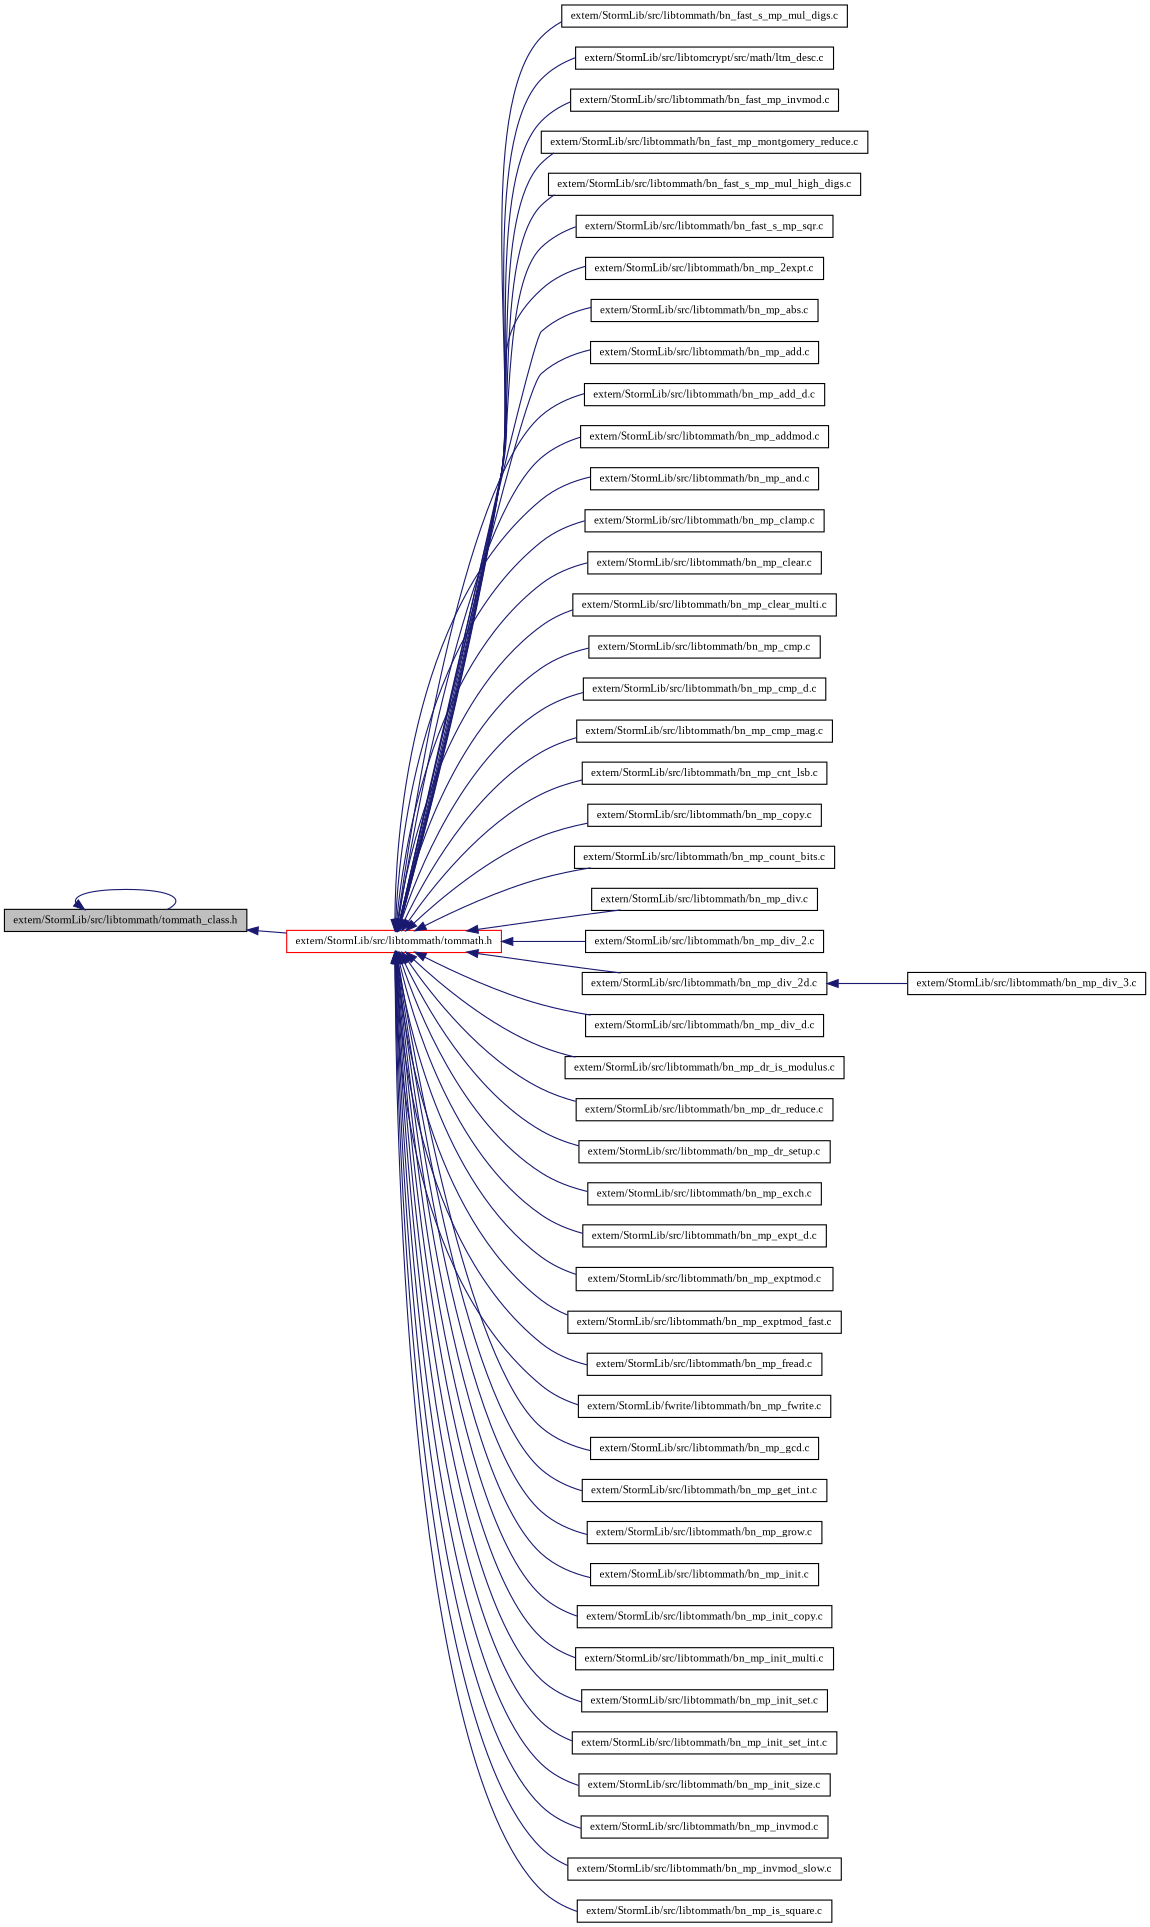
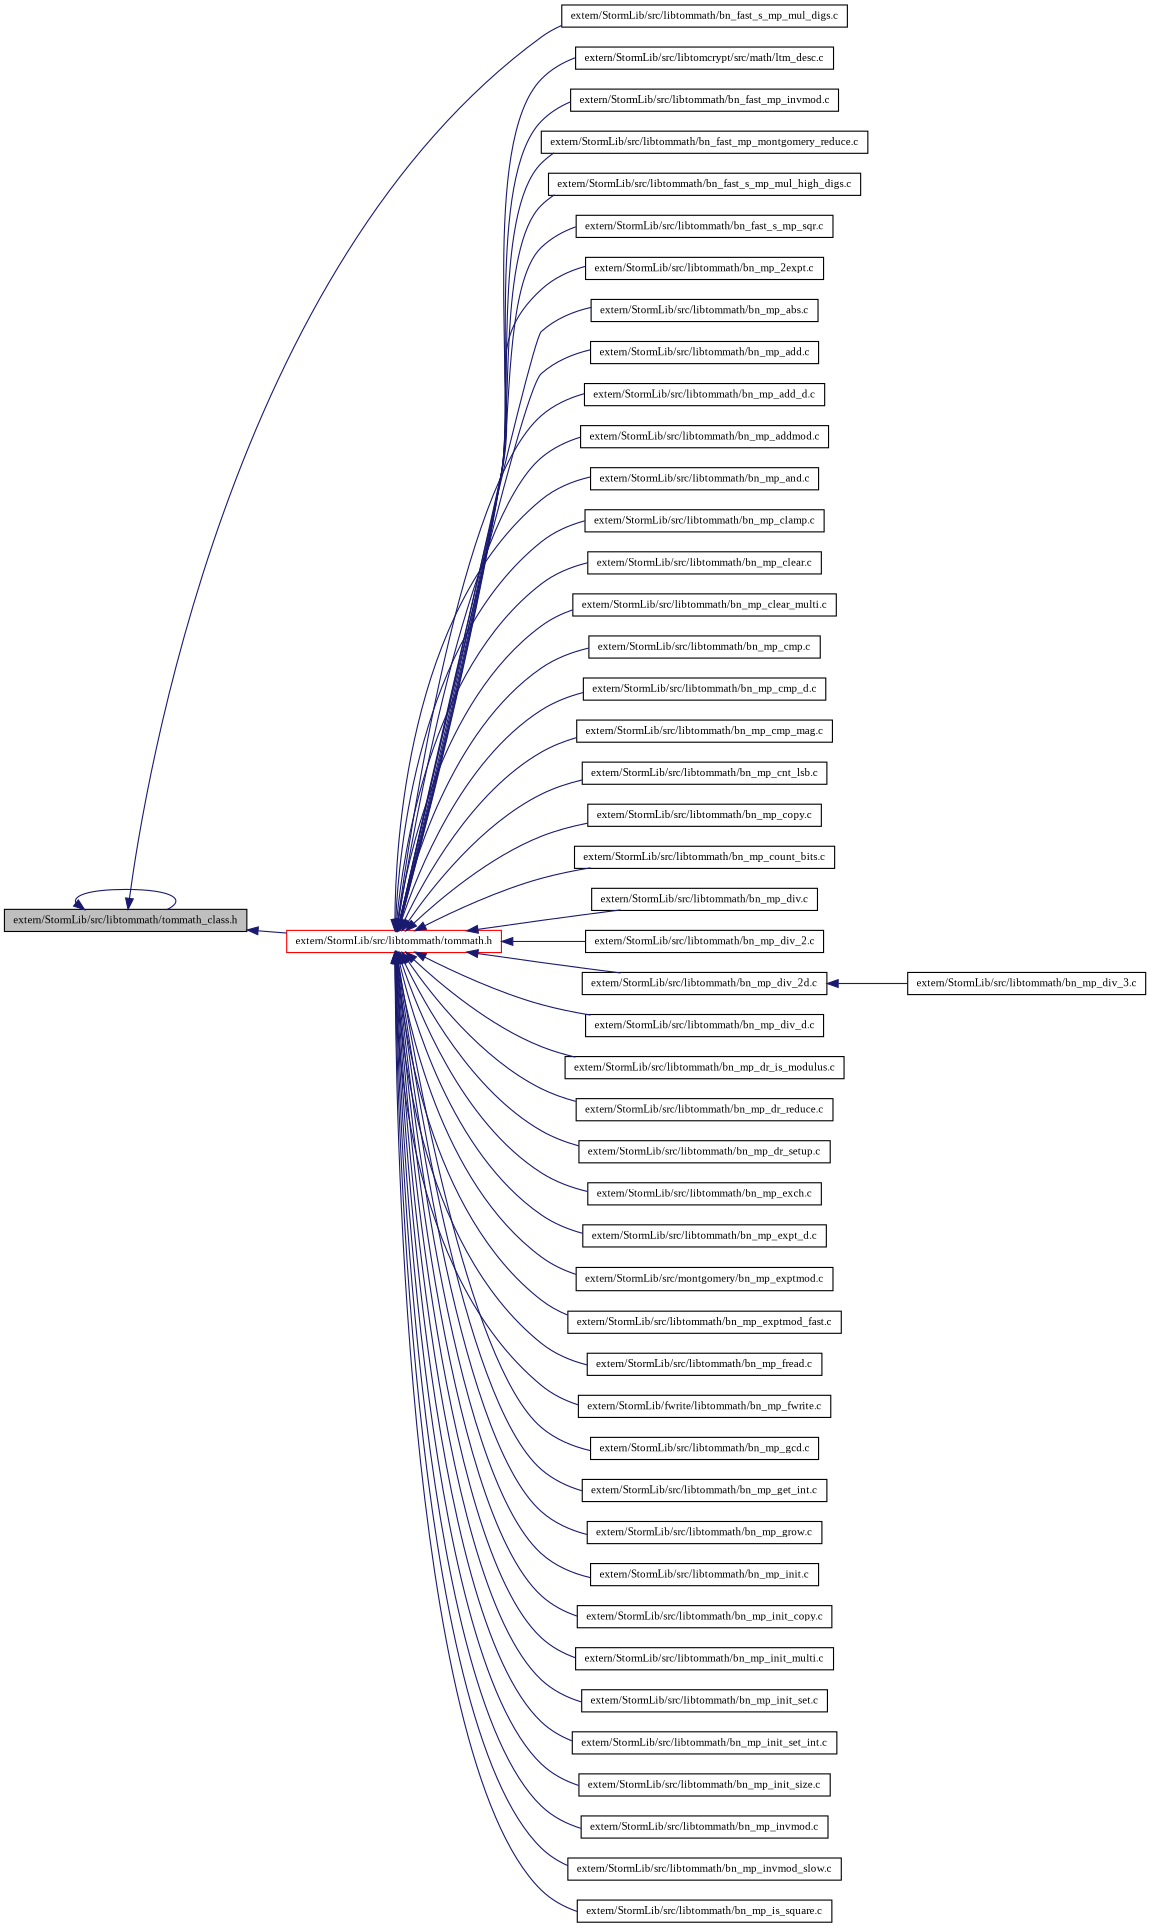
edge "extern/StormLib/src/libtommath/bn_fast_s_mp_mul_digs.c" -> "extern/StormLib/src/libtommath/tommath.h": now "extern/StormLib/src/libtommath/bn_fast_s_mp_mul_digs.c" -> "extern/StormLib/src/libtommath/tommath_class.h"
node "extern/StormLib/src/libtommath/bn_mp_exptmod.c": label "extern/StormLib/src/libtommath/bn_mp_exptmod.c" -> "extern/StormLib/src/montgomery/bn_mp_exptmod.c"
